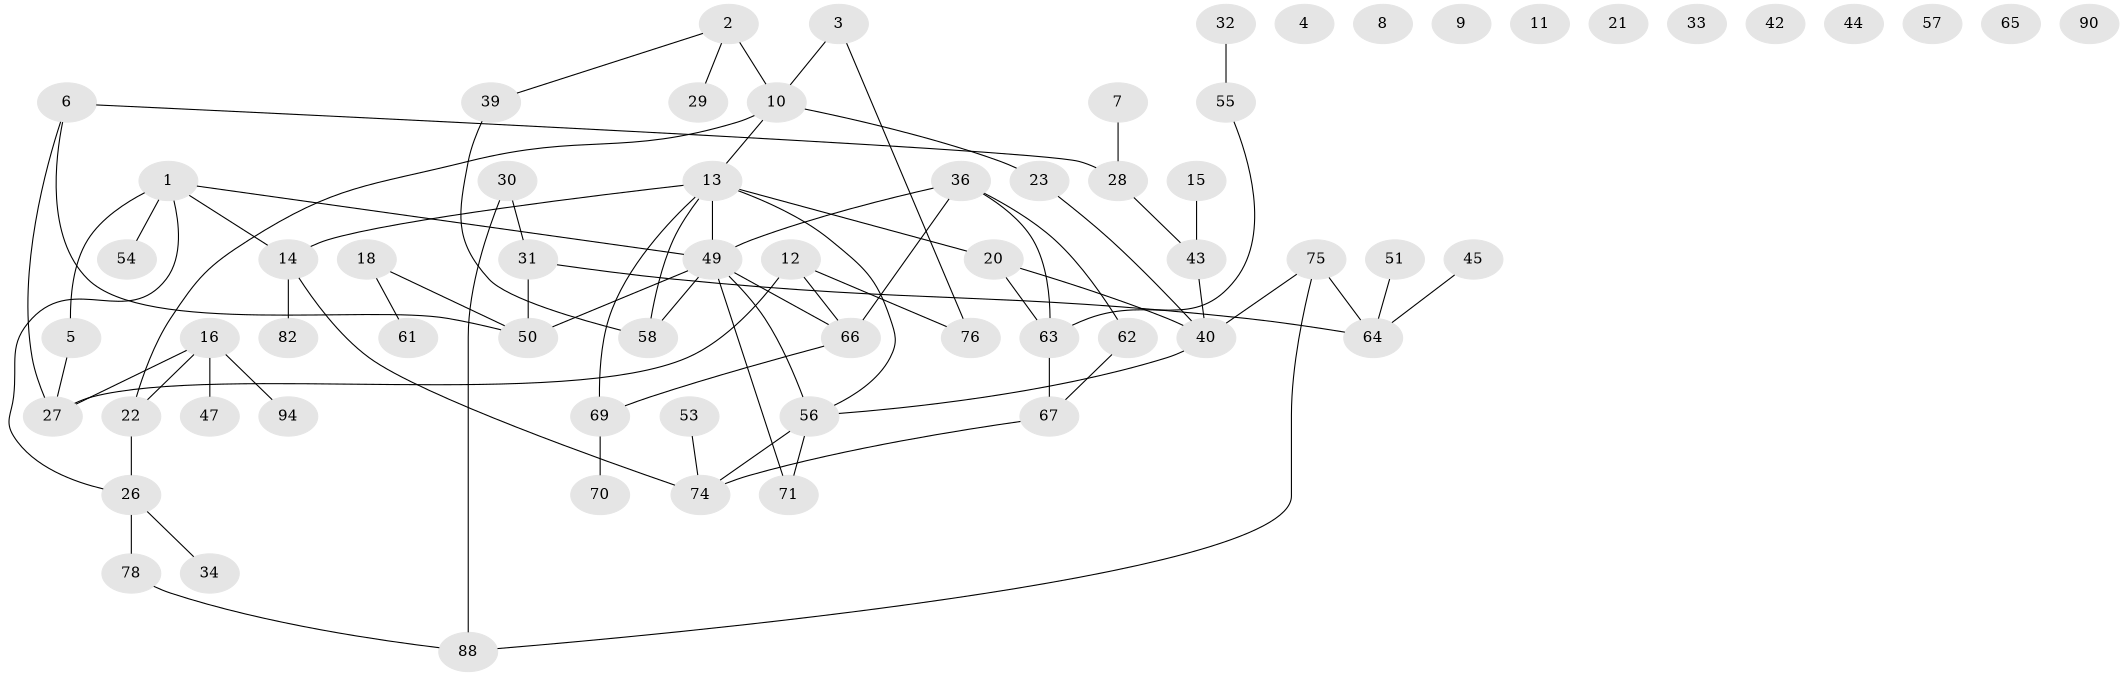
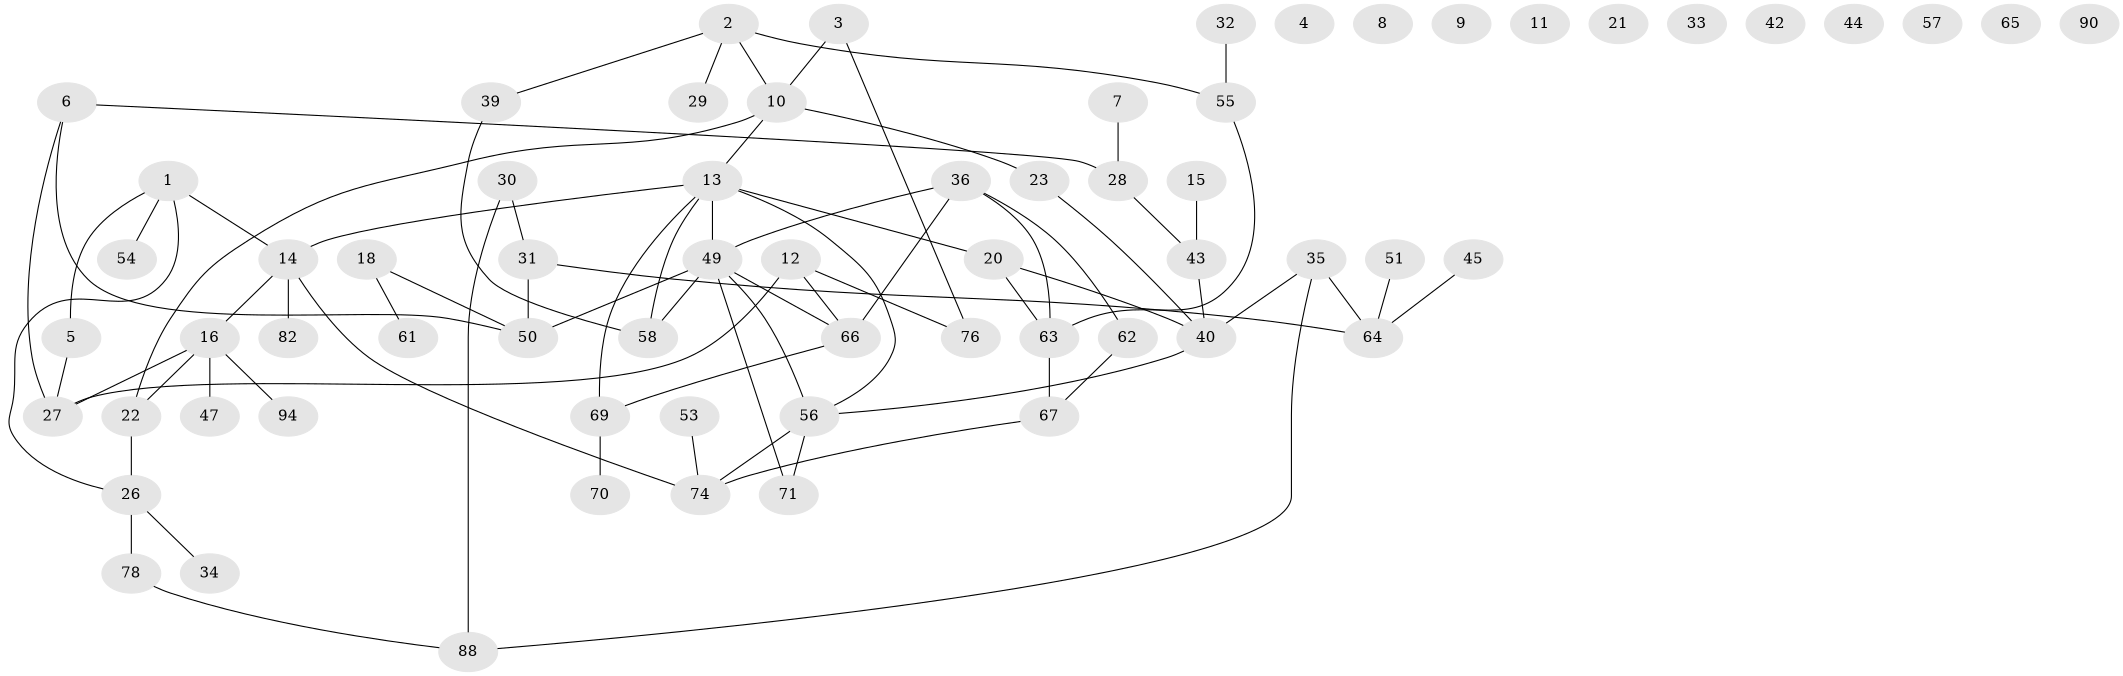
edge "2" -- "55": added
edge "1" -- "49": removed
node "75": label "75" -> "35"
edge "14" -- "16": added
